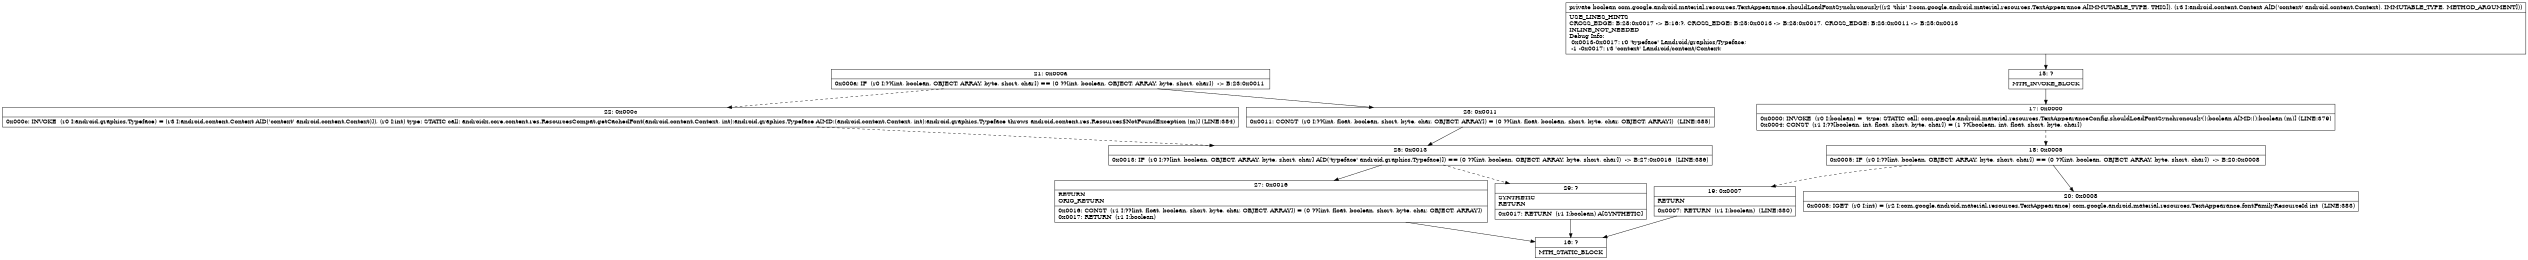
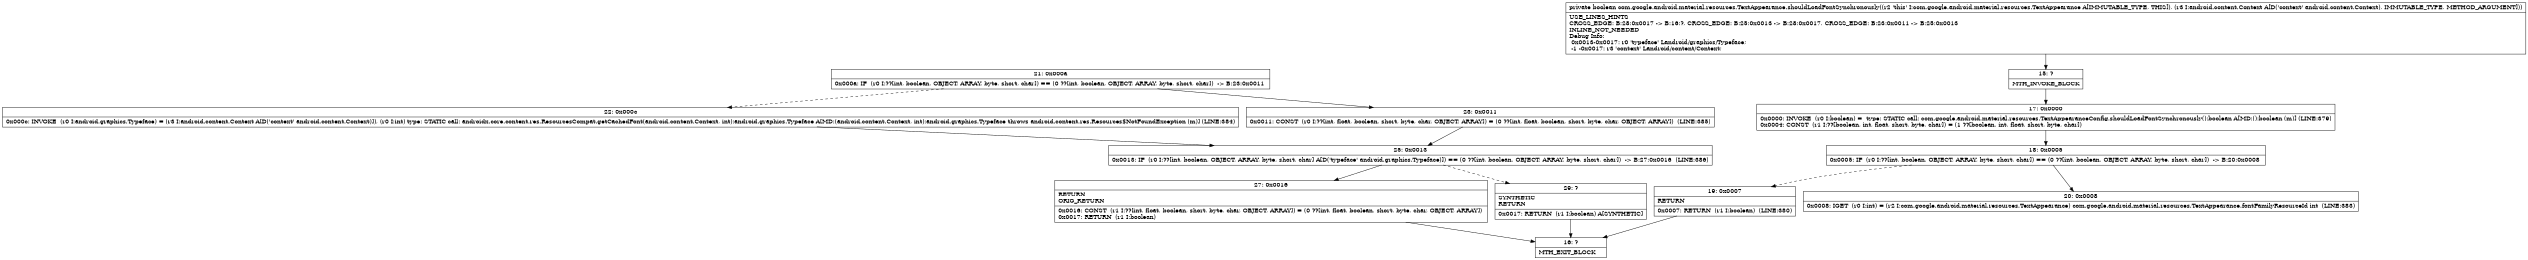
edge "22: 0x000c" -> "25: 0x0013": style dashed -> solid
edge "17: 0x0000" -> "18: 0x0005": style dashed -> solid
node "16: ?": text "MTH_STATIC_BLOCK" -> "MTH_EXIT_BLOCK"
